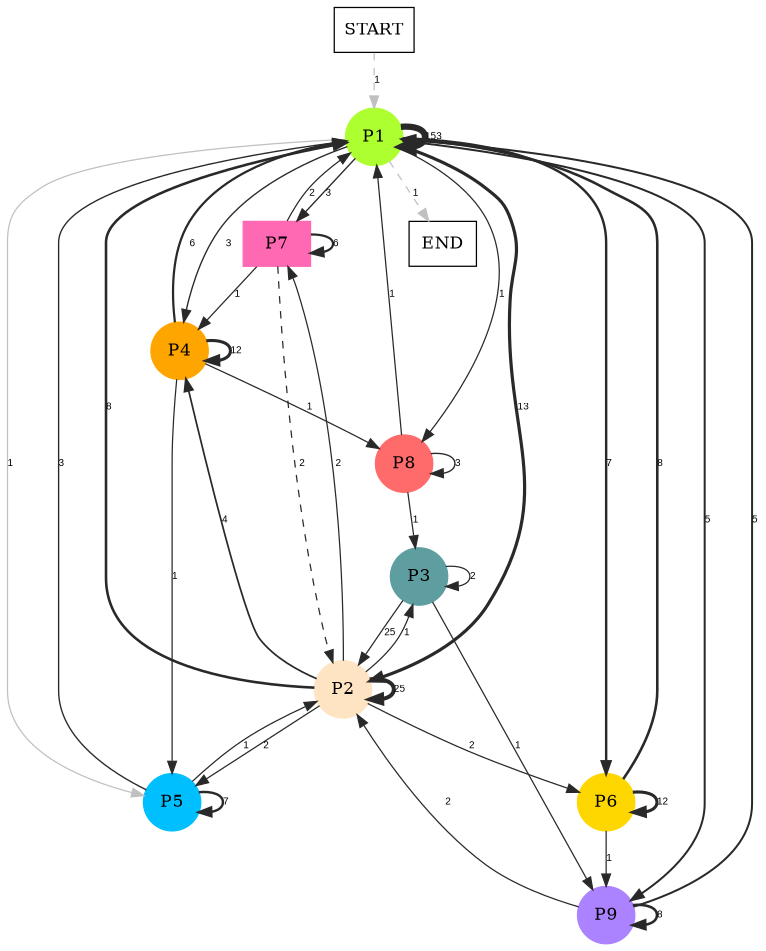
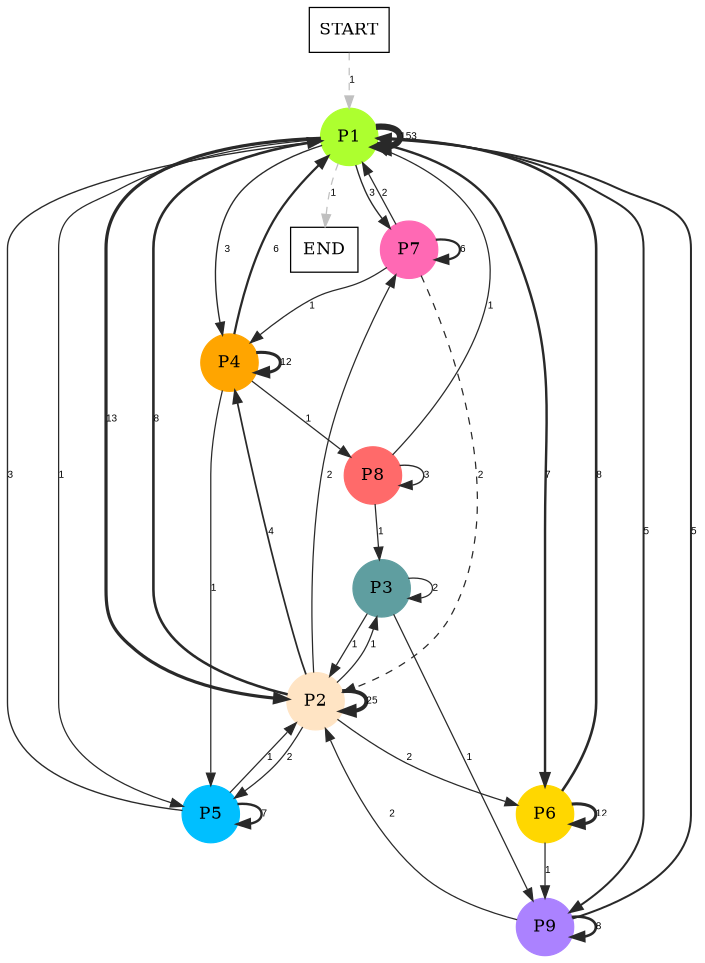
node "P7": shape box -> circle
edge "P1" -> "P8": removed, label "1"
edge "P1" -> "P5": color grey -> grey16
edge "P3" -> "P2": label "25" -> "1"
